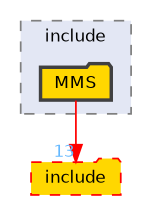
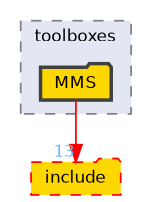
cluster "include": label "include" -> "toolboxes"
